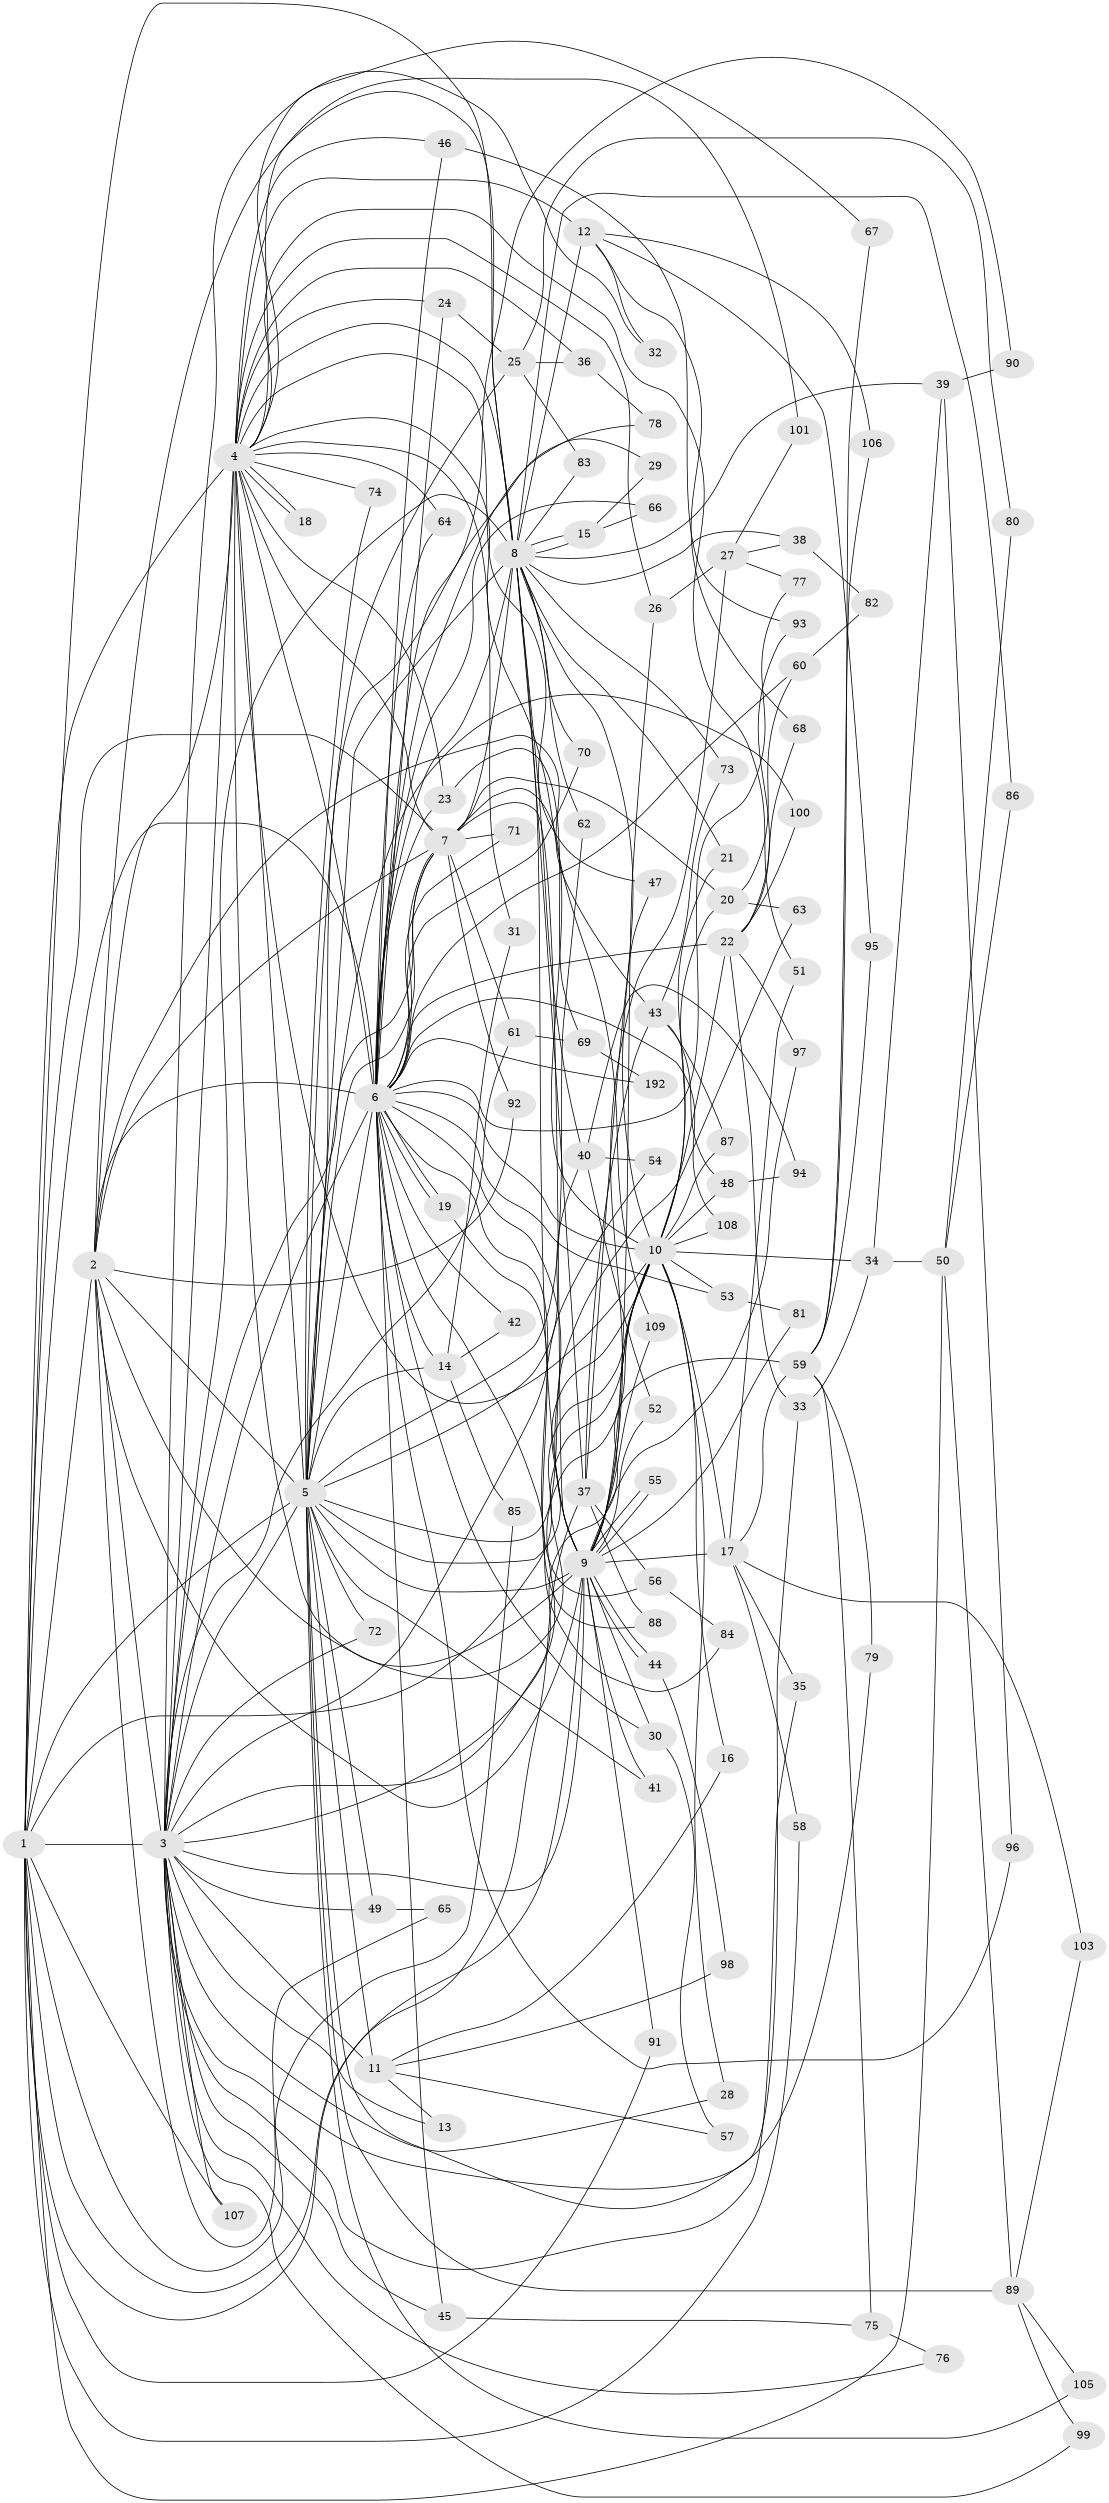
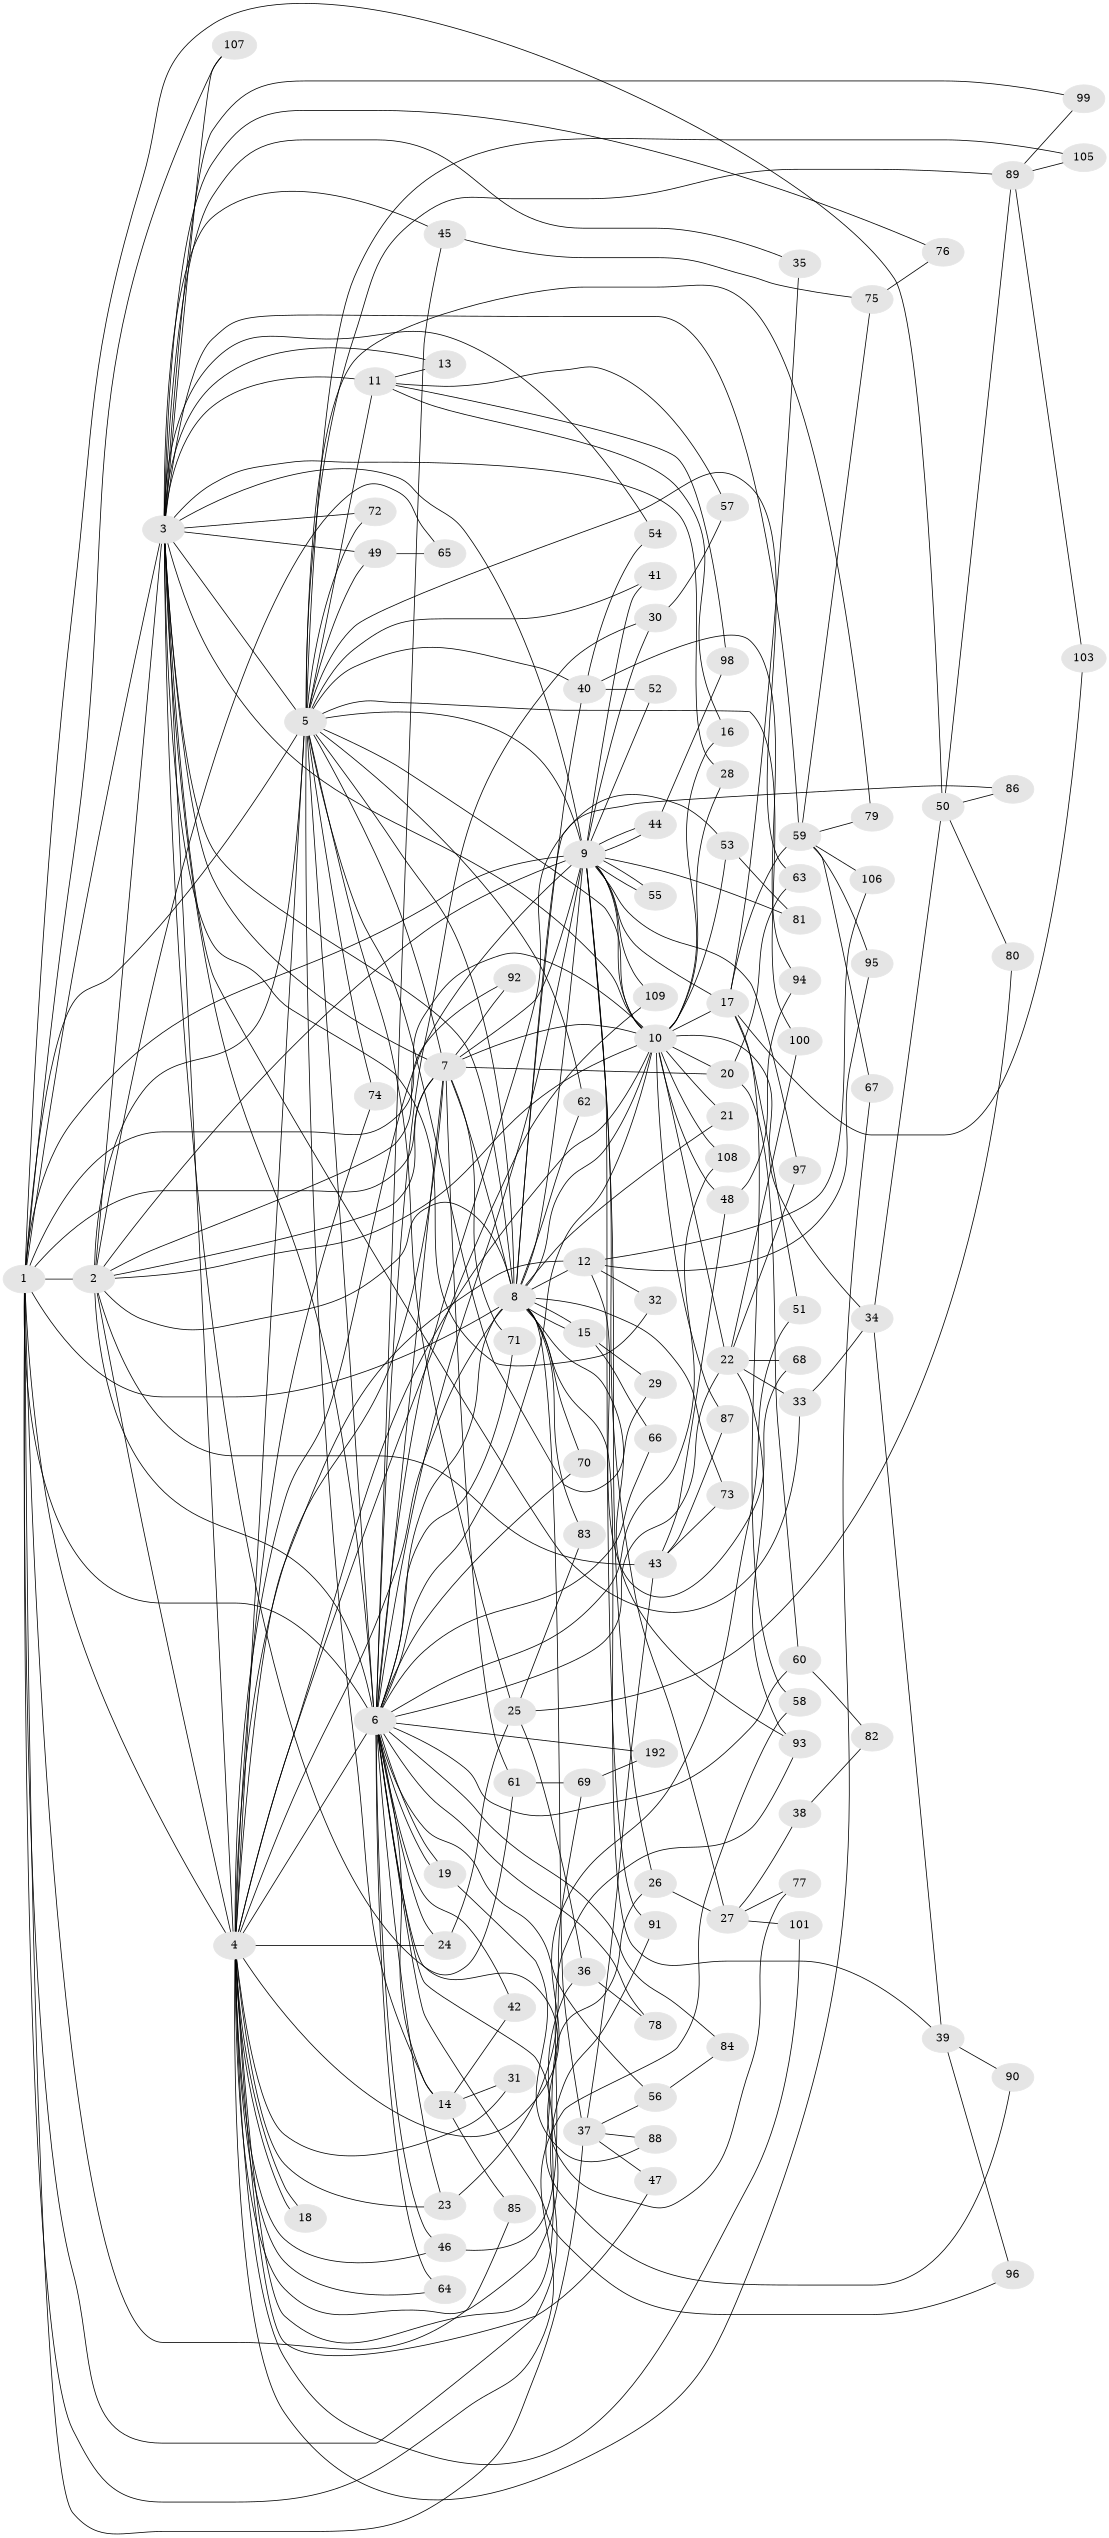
edge "38" -- "8": now "93" -- "8"
